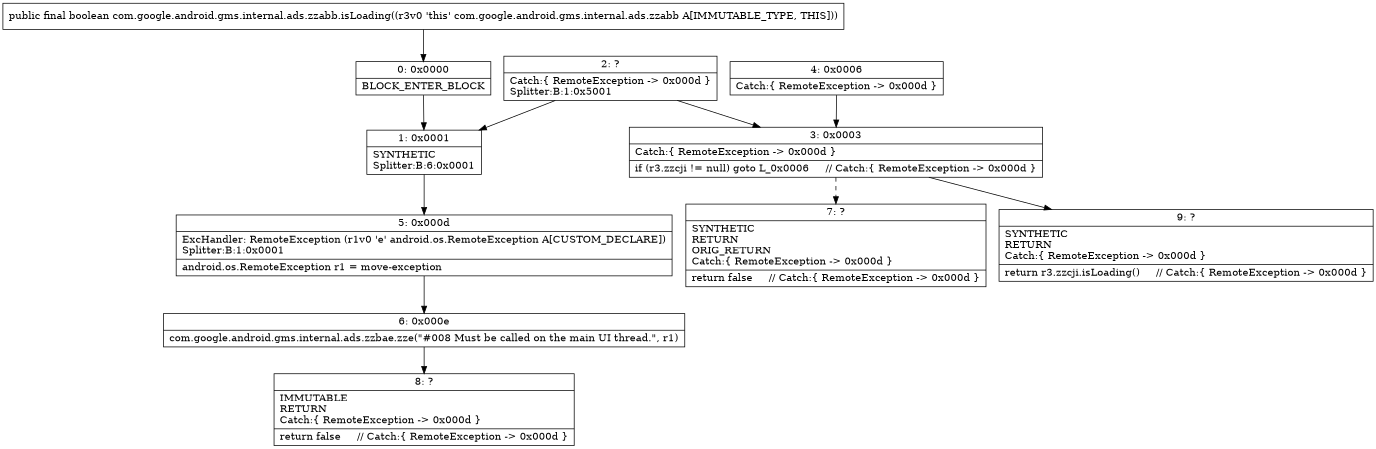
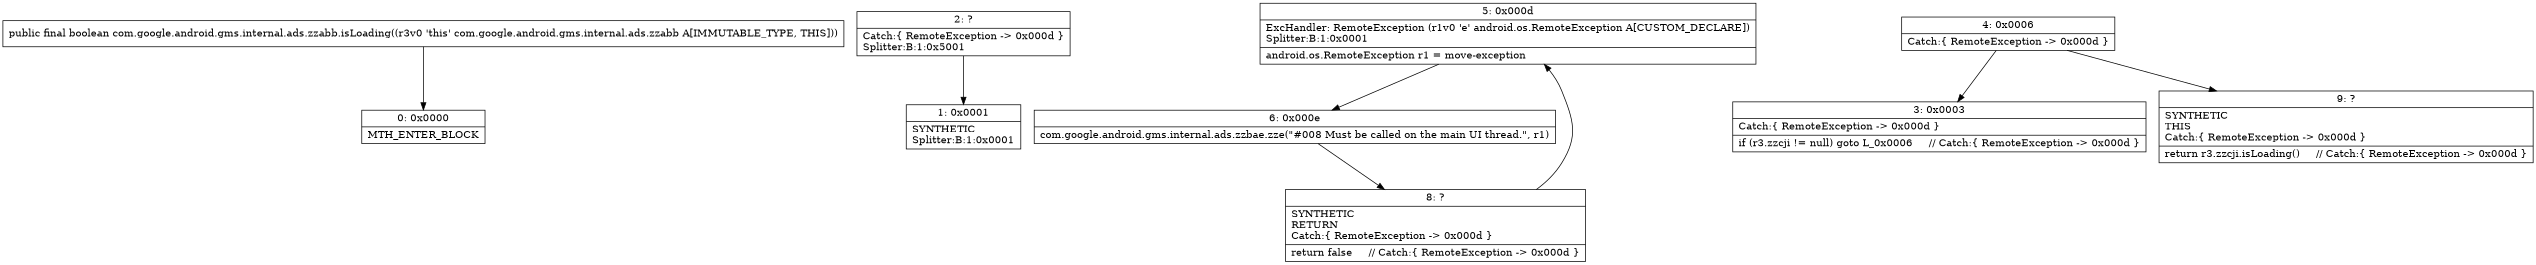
node "0: 0x0000": text "BLOCK_ENTER_BLOCK" -> "MTH_ENTER_BLOCK"
edge "0: 0x0000" -> "1: 0x0001": removed
edge "2: ?" -> "3: 0x0003": removed
node "1: 0x0001": text "Splitter:B:6:0x0001" -> "Splitter:B:1:0x0001"
edge "1: 0x0001" -> "5: 0x000d": now "8: ?" -> "5: 0x000d"
edge "3: 0x0003" -> "9: ?": now "4: 0x0006" -> "9: ?"
node "7: ?": removed
node "9: ?": text "RETURN" -> "THIS"
node "8: ?": text "IMMUTABLE" -> "SYNTHETIC"
